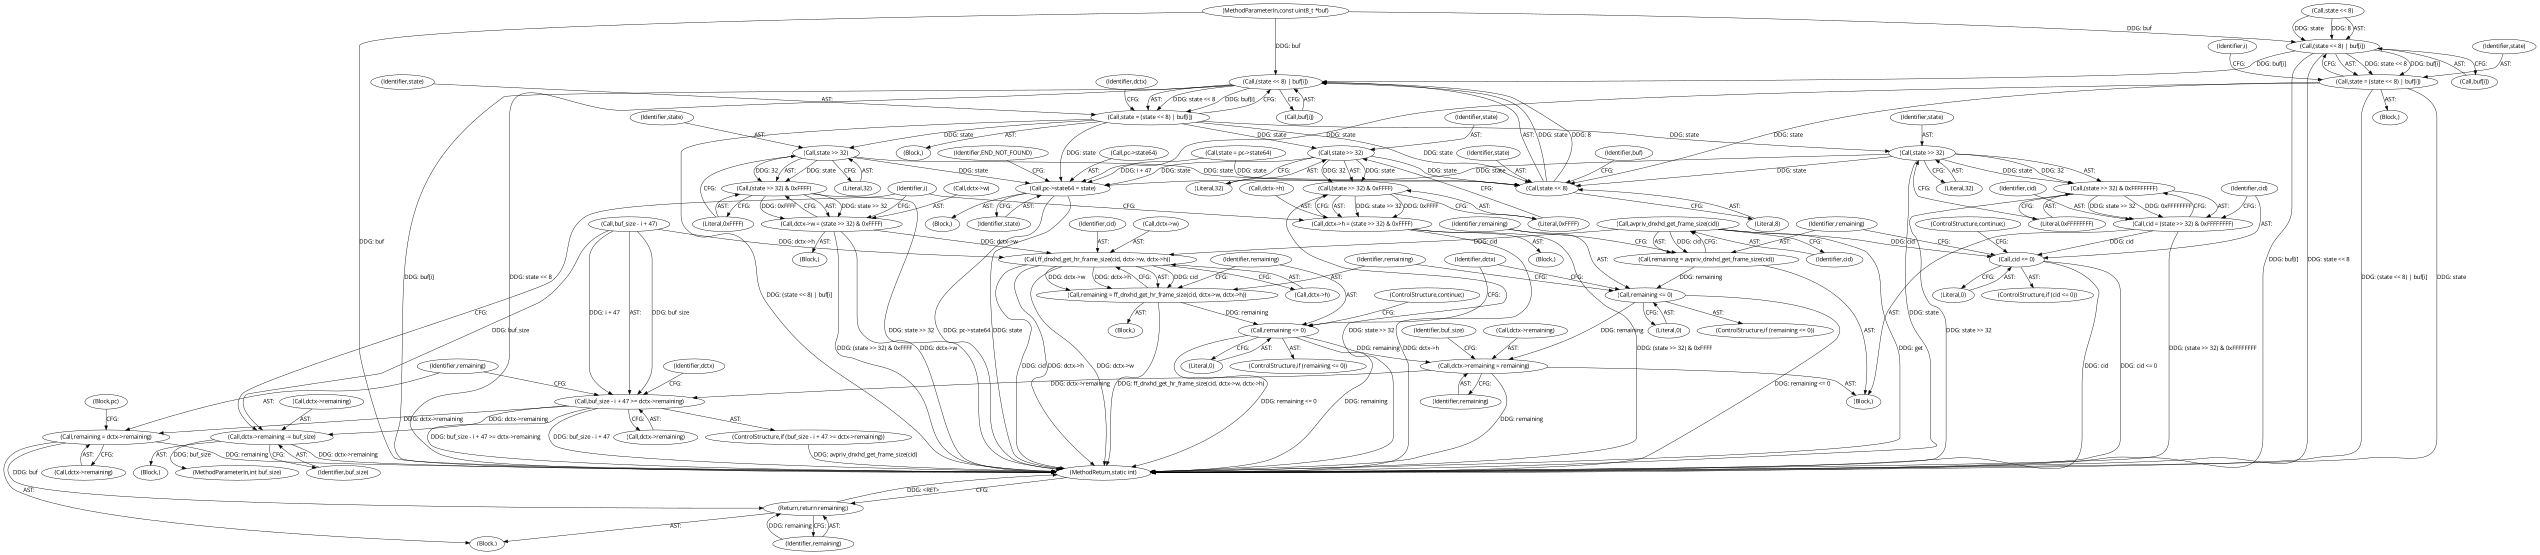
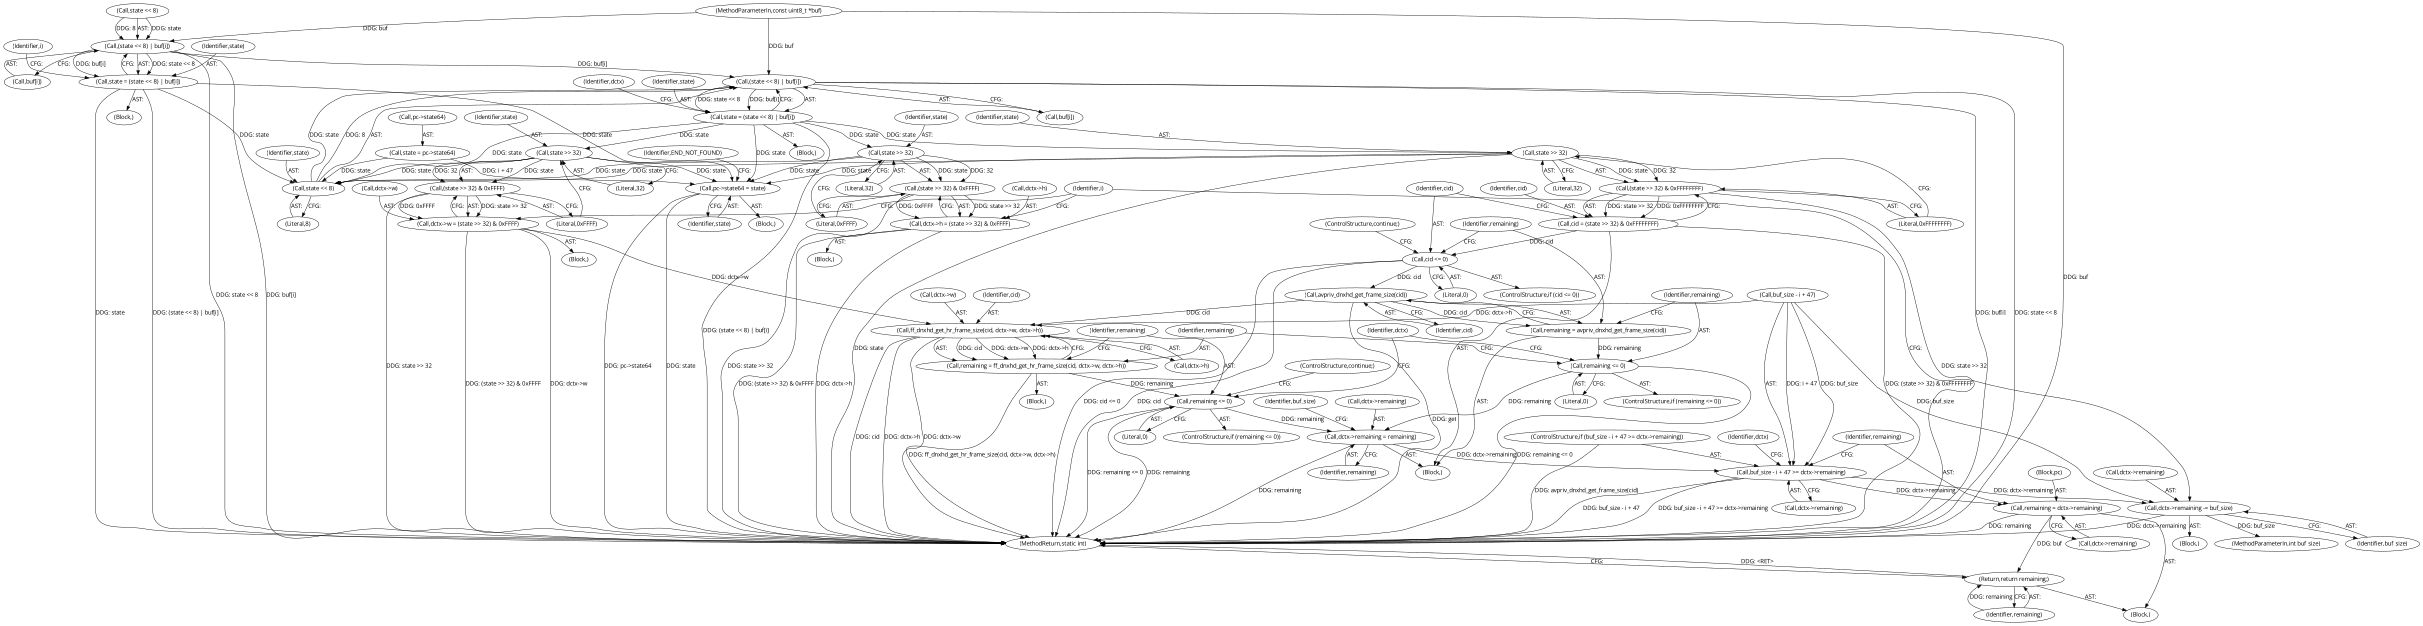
node "(Identifier,buf)": removed
edge "(Call,pc->state64)" -> "(Call,pc->state64 = state)": now "(Call,pc->state64)" -> "(Call,state = pc->state64)"
edge "(Call,avpriv_dnxhd_get_frame_size(cid))" -> "(Call,cid <= 0)": reversed
edge "(Call,buf_size - i + 47 >= dctx->remaining)" -> "(ControlStructure,if (buf_size - i + 47 >= dctx->remaining))": reversed
edge "(Block,pc)" -> "(Call,remaining = dctx->remaining)": label "CFG: " -> "AST: "
